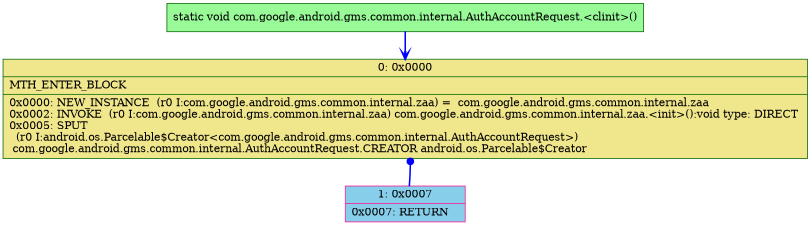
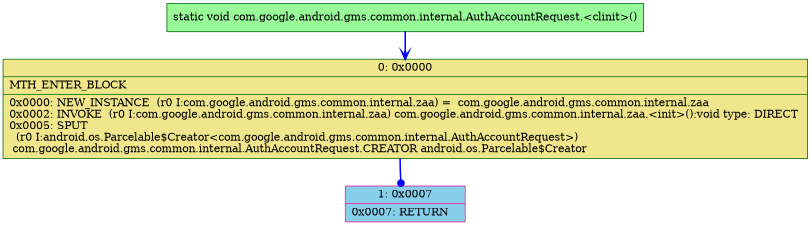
edge "1: 0x0007" -> "0: 0x0000": reversed
